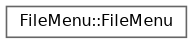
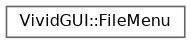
node "FileMenu::FileMenu": label "FileMenu::FileMenu" -> "VividGUI::FileMenu"
